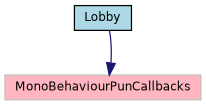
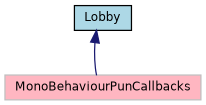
edge "Lobby" -> "MonoBehaviourPunCallbacks": reversed
